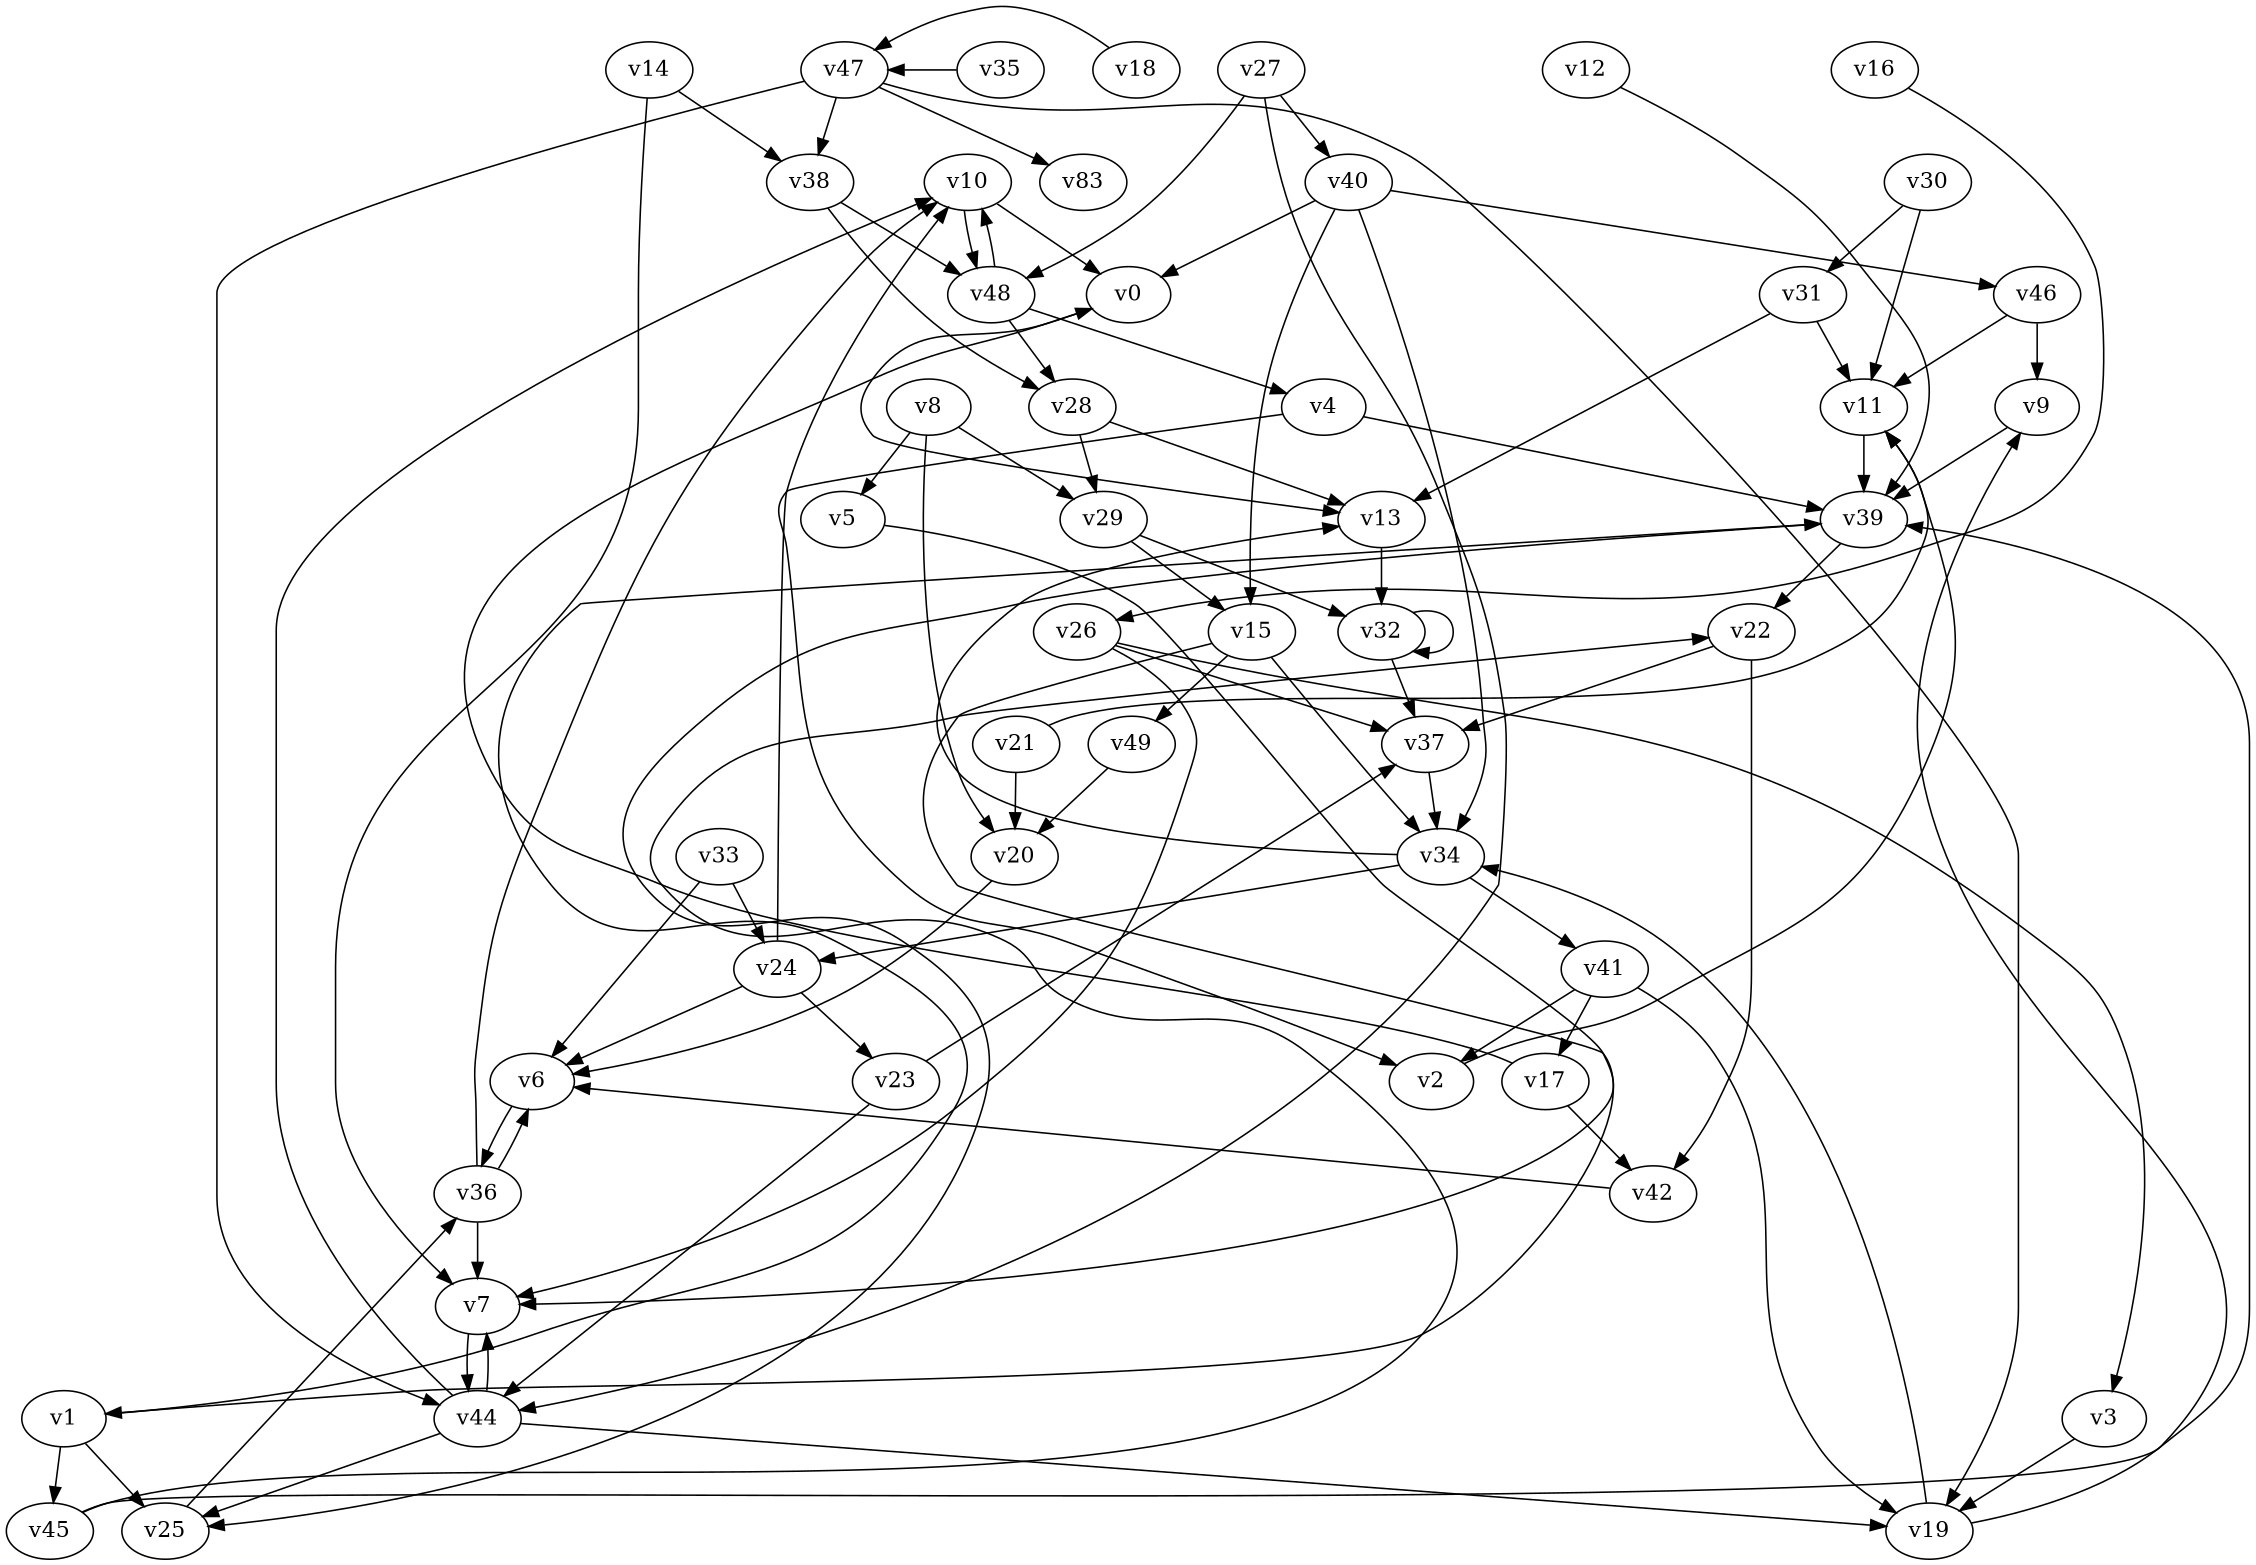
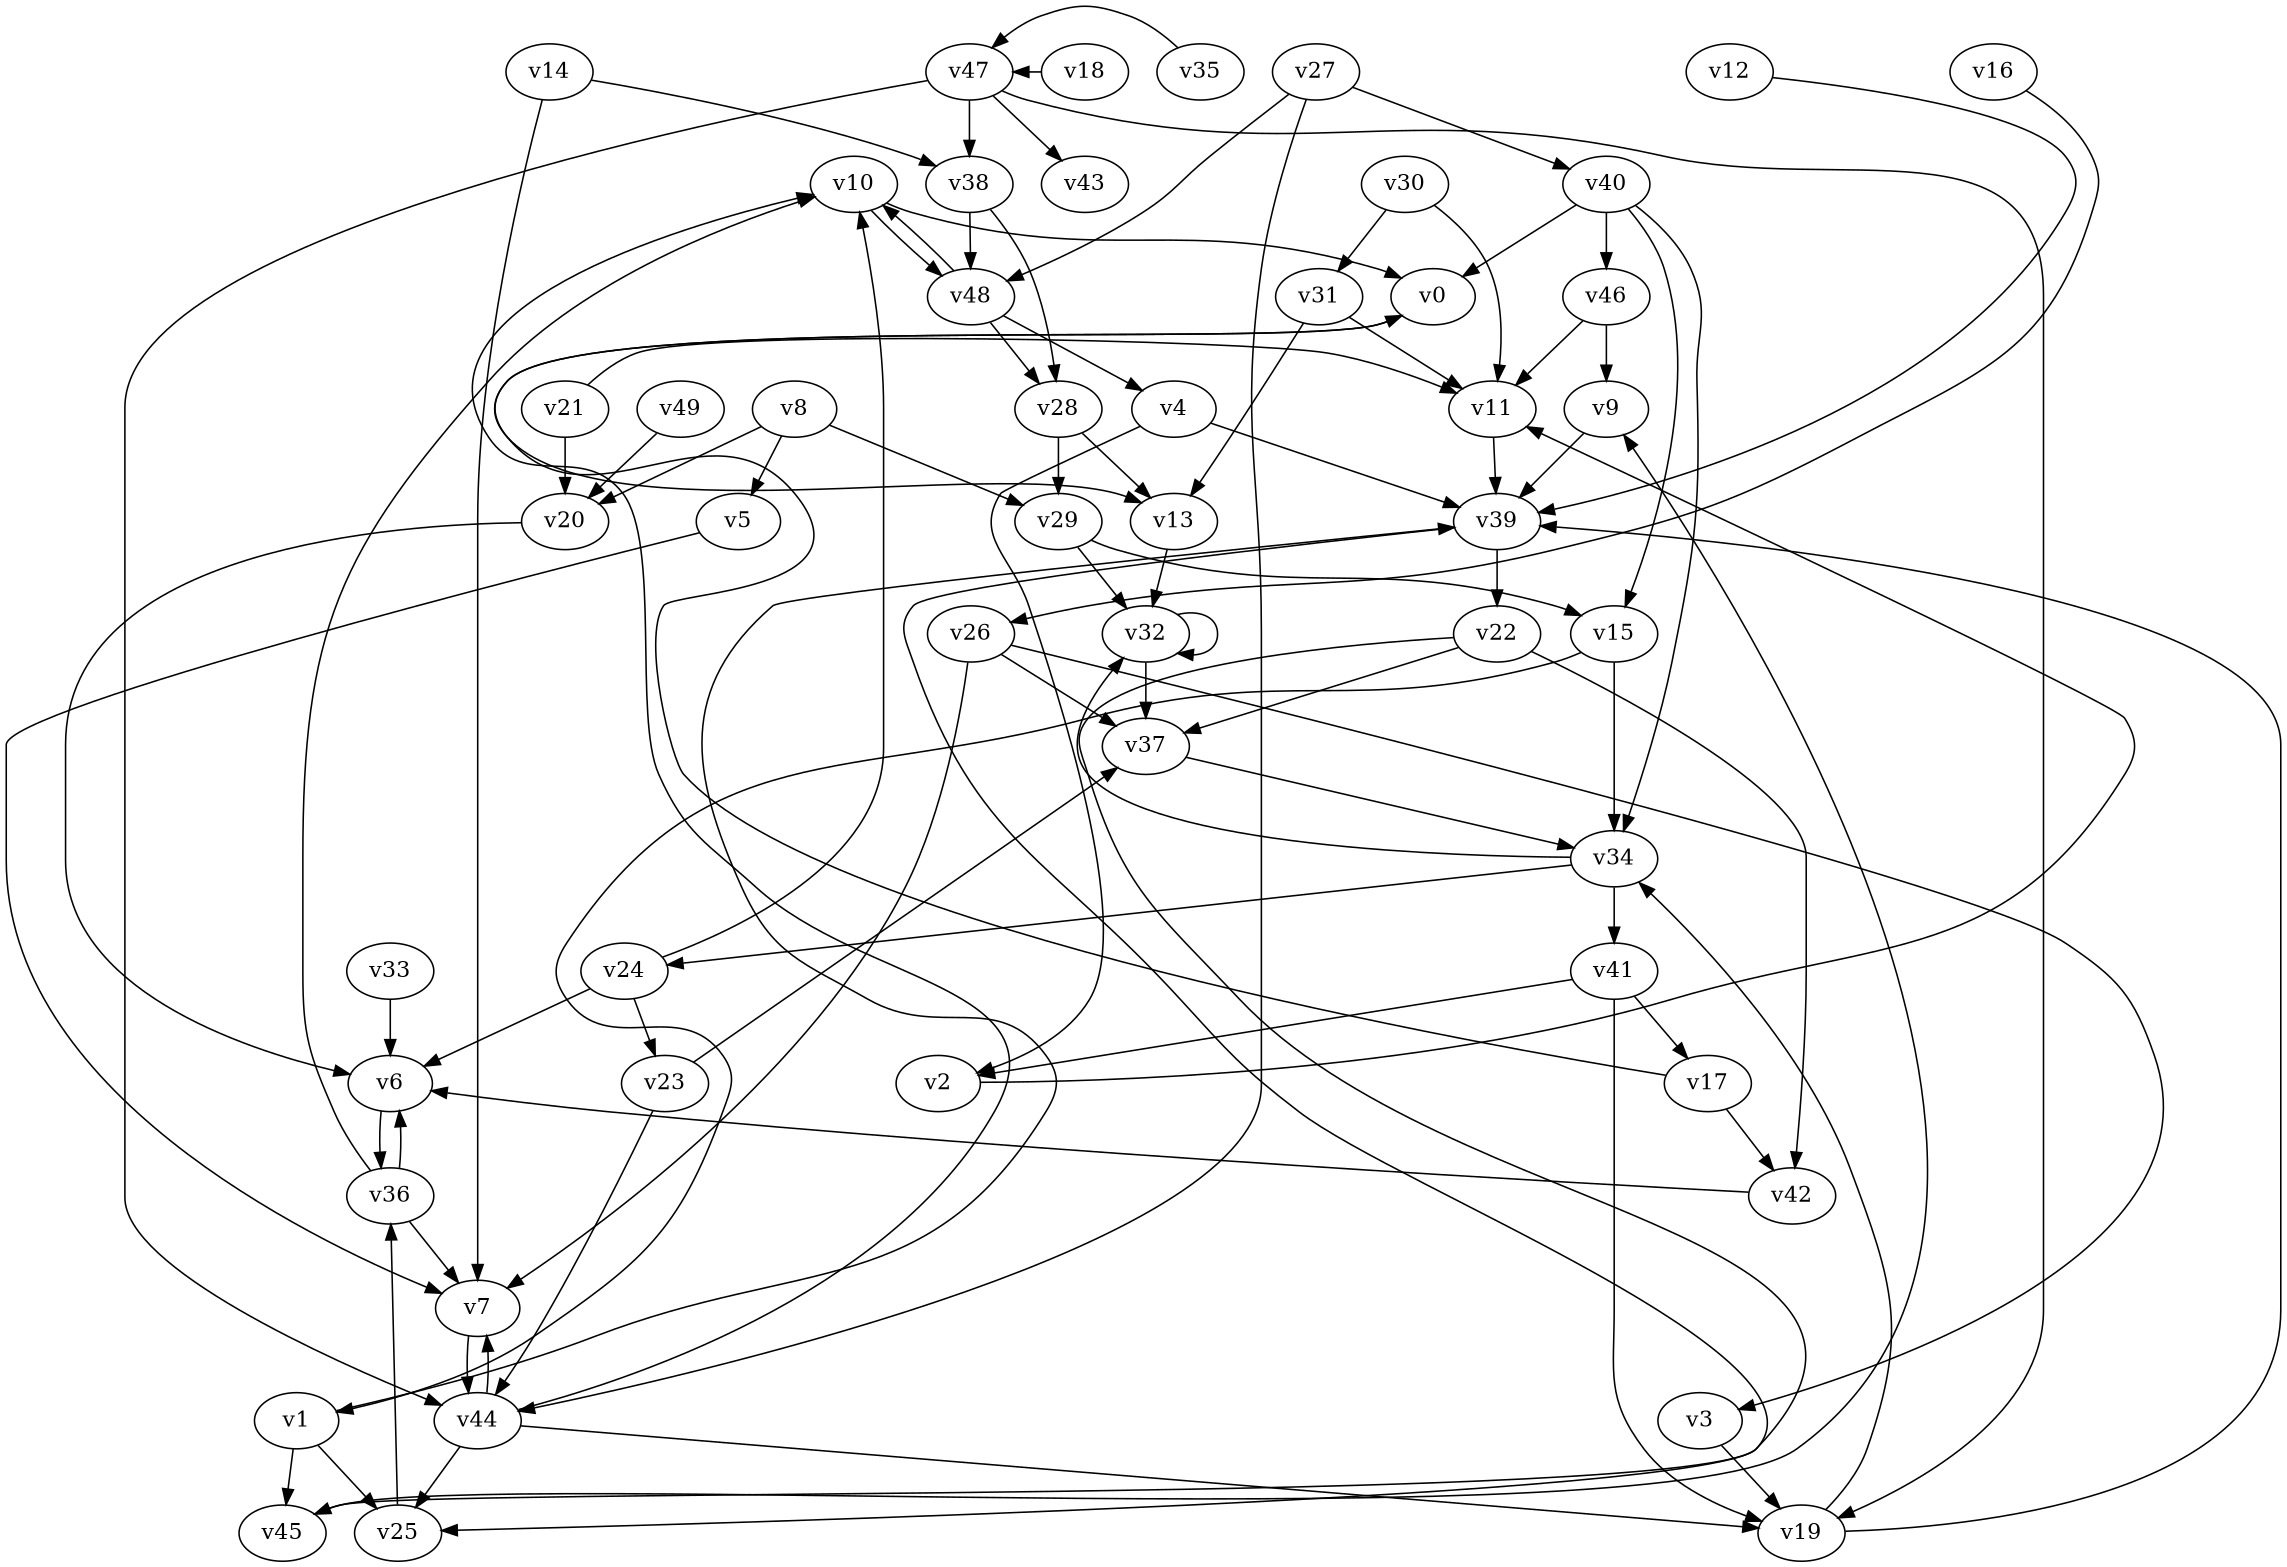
node "v83": label "v83" -> "v43"
edge "v15" -> "v49": removed
edge "v34" -> "v13": now "v34" -> "v32"
edge "v33" -> "v24": removed
edge "v45" -> "v22": reversed
